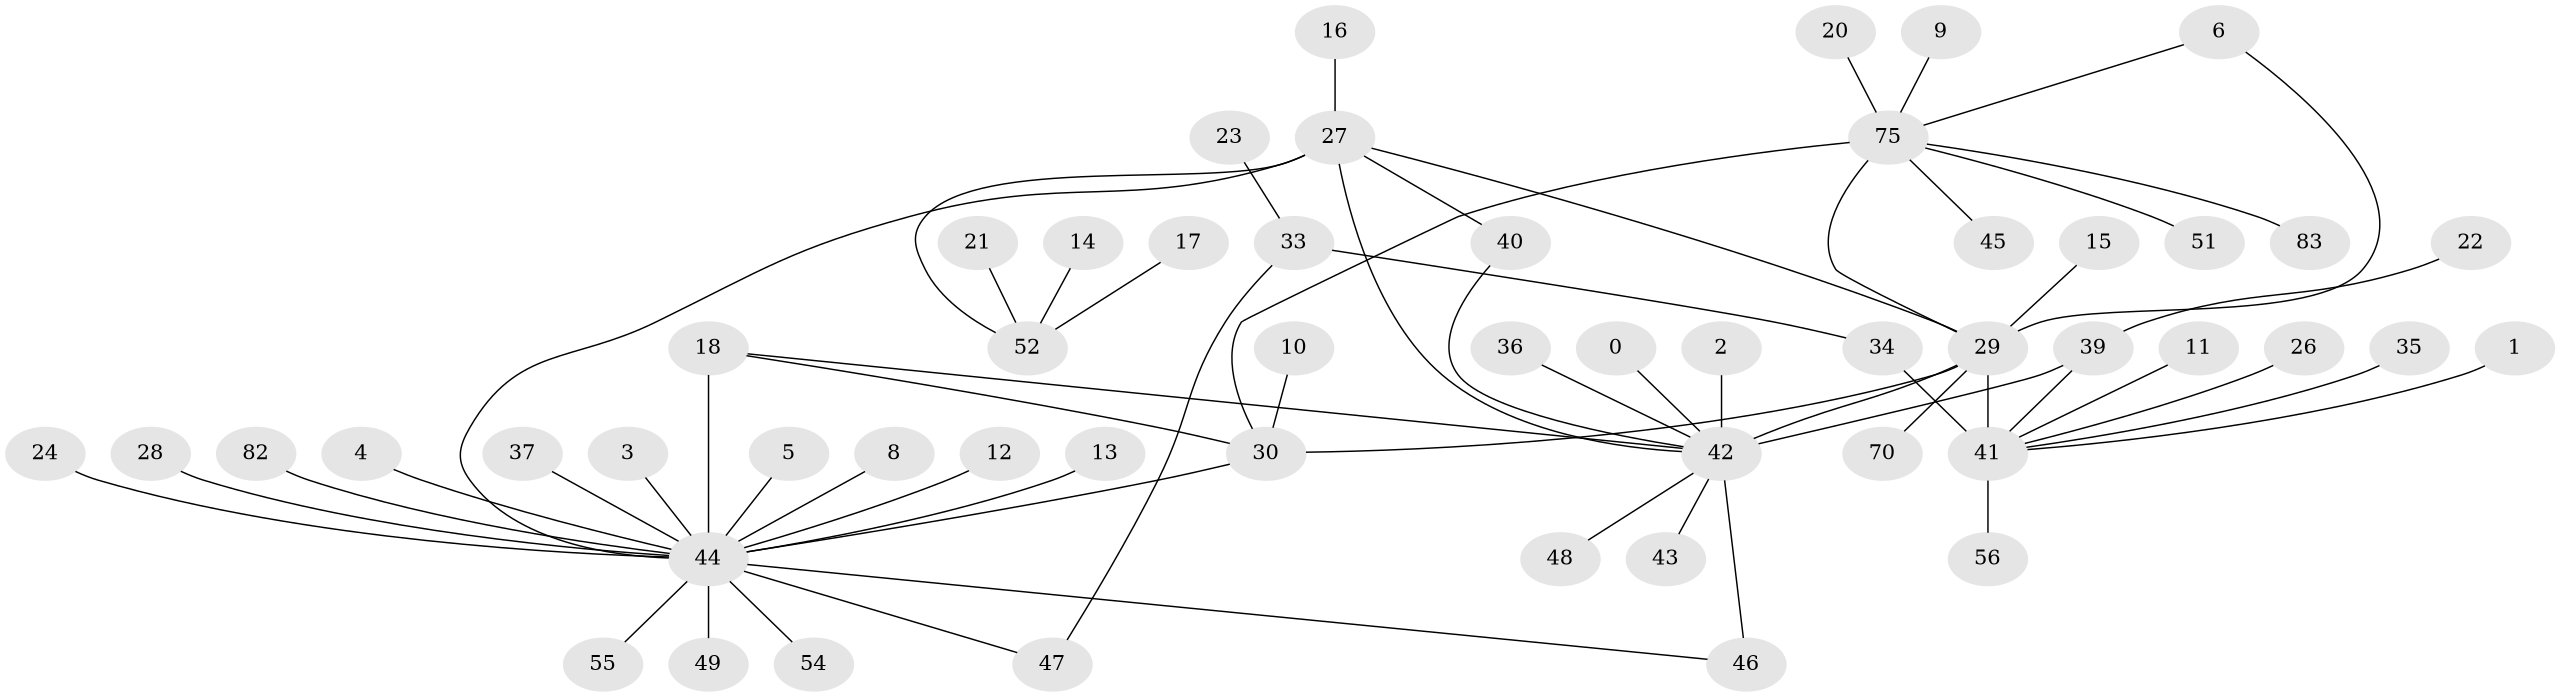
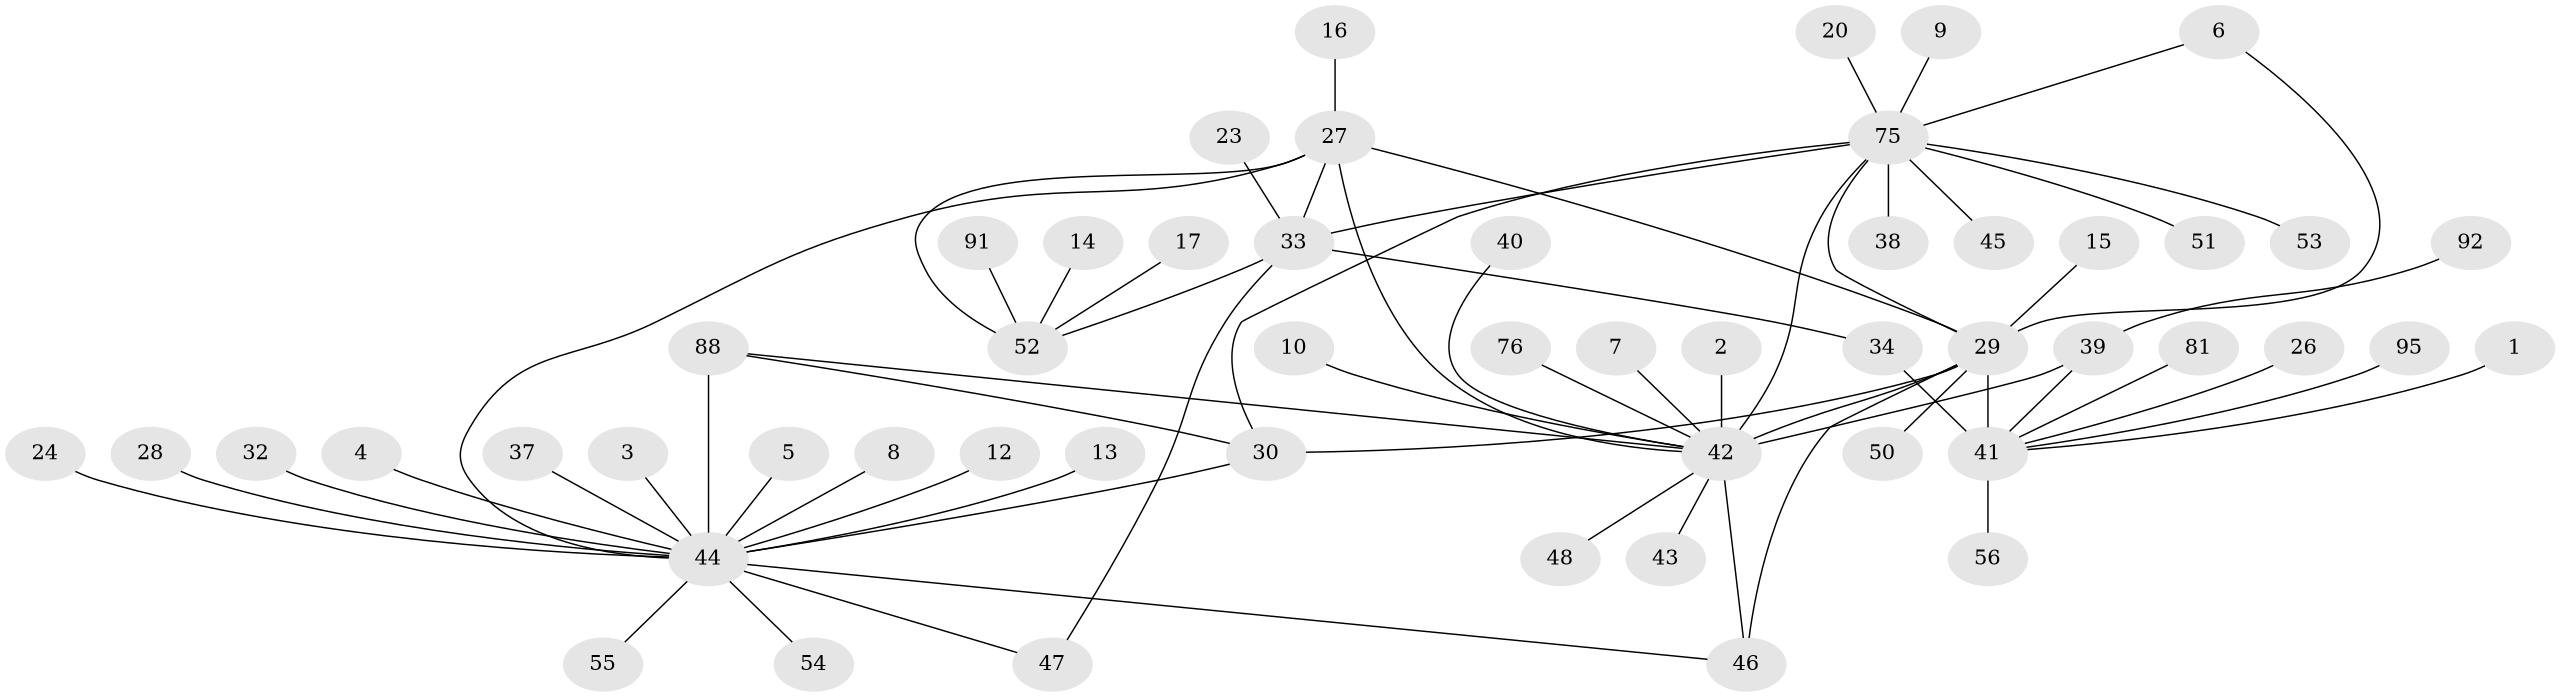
edge "75" -- "33": added
edge "27" -- "40": now "27" -- "33"
node "21": label "21" -> "91"
node "38": added
node "83": label "83" -> "53"
node "22": label "22" -> "92"
edge "75" -- "42": added
edge "33" -- "52": added
node "18": label "18" -> "88"
node "36": label "36" -> "76"
node "0": label "0" -> "7"
node "11": label "11" -> "81"
node "35": label "35" -> "95"
edge "10" -- "30": now "10" -- "42"
node "82": label "82" -> "32"
node "70": label "70" -> "50"
edge "29" -- "46": added
node "49": removed
